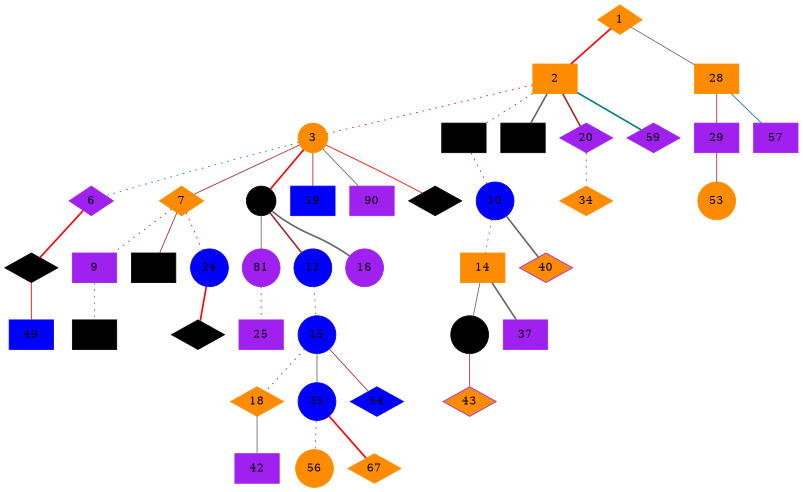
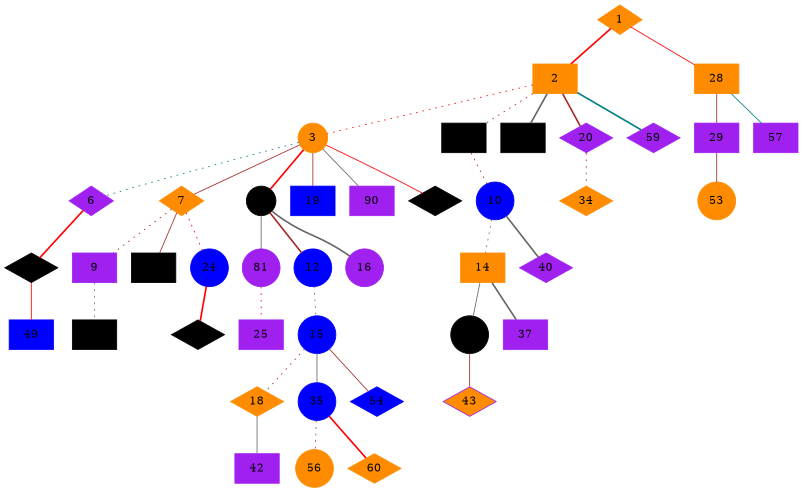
edge "1" -- "28": color gray40 -> red
node "40": fillcolor darkorange -> purple
node "67": label "67" -> "60"
